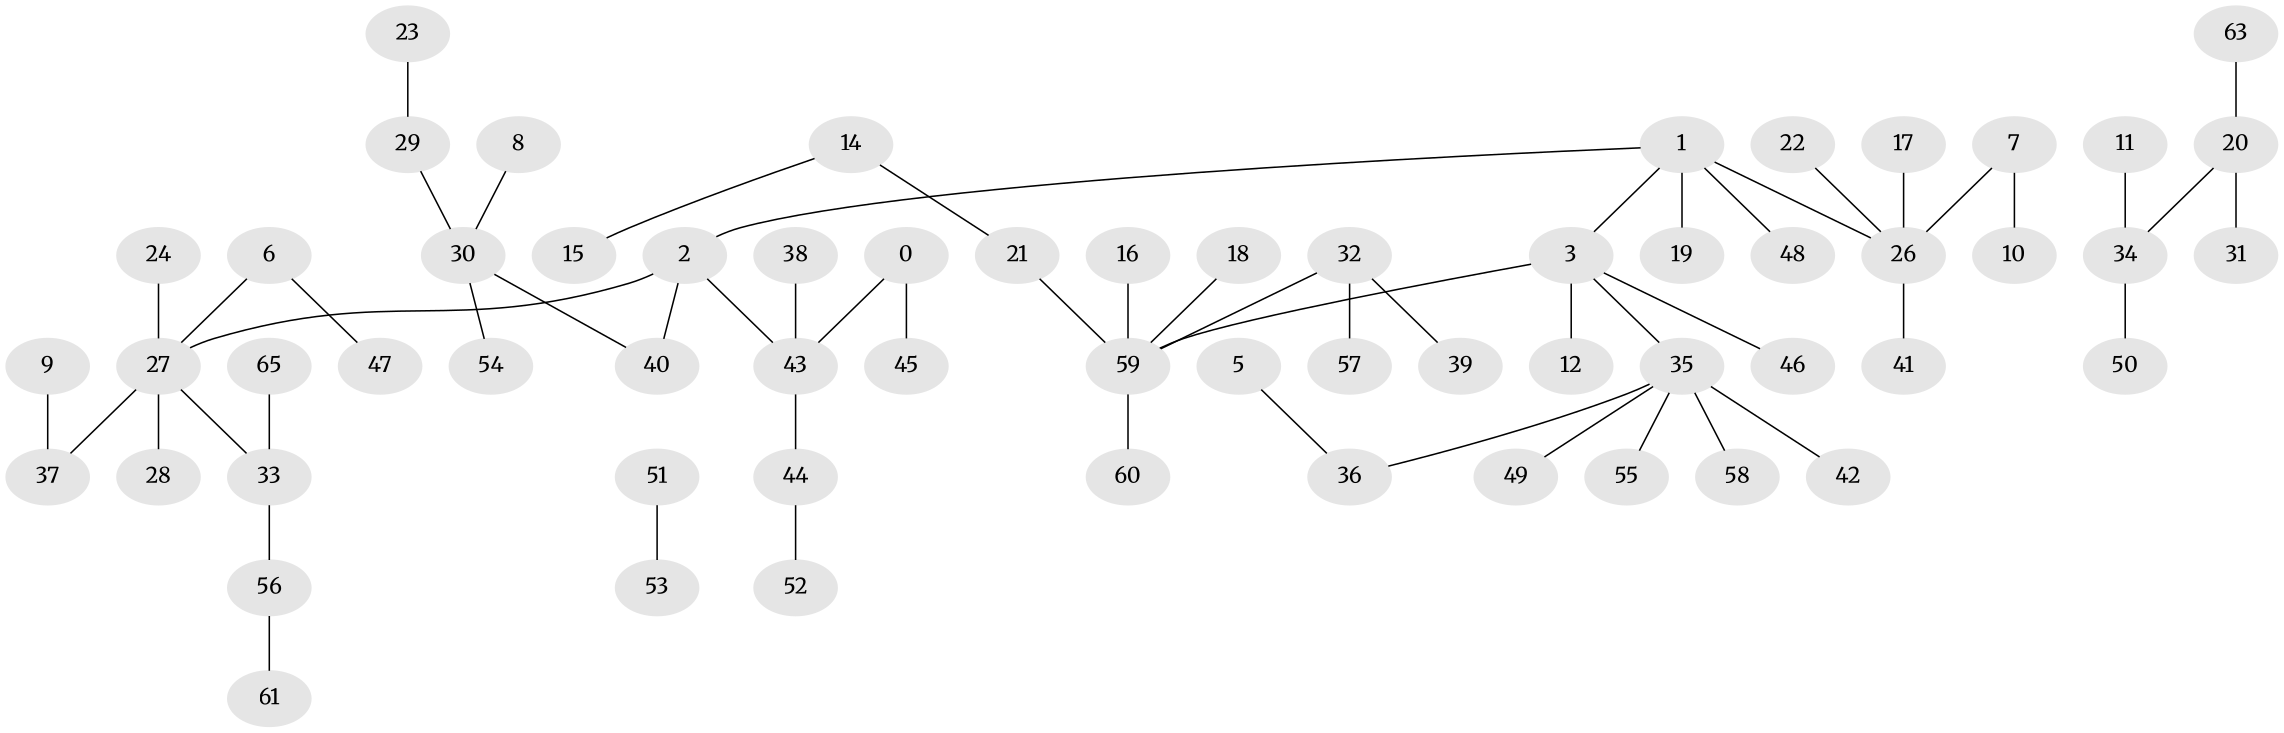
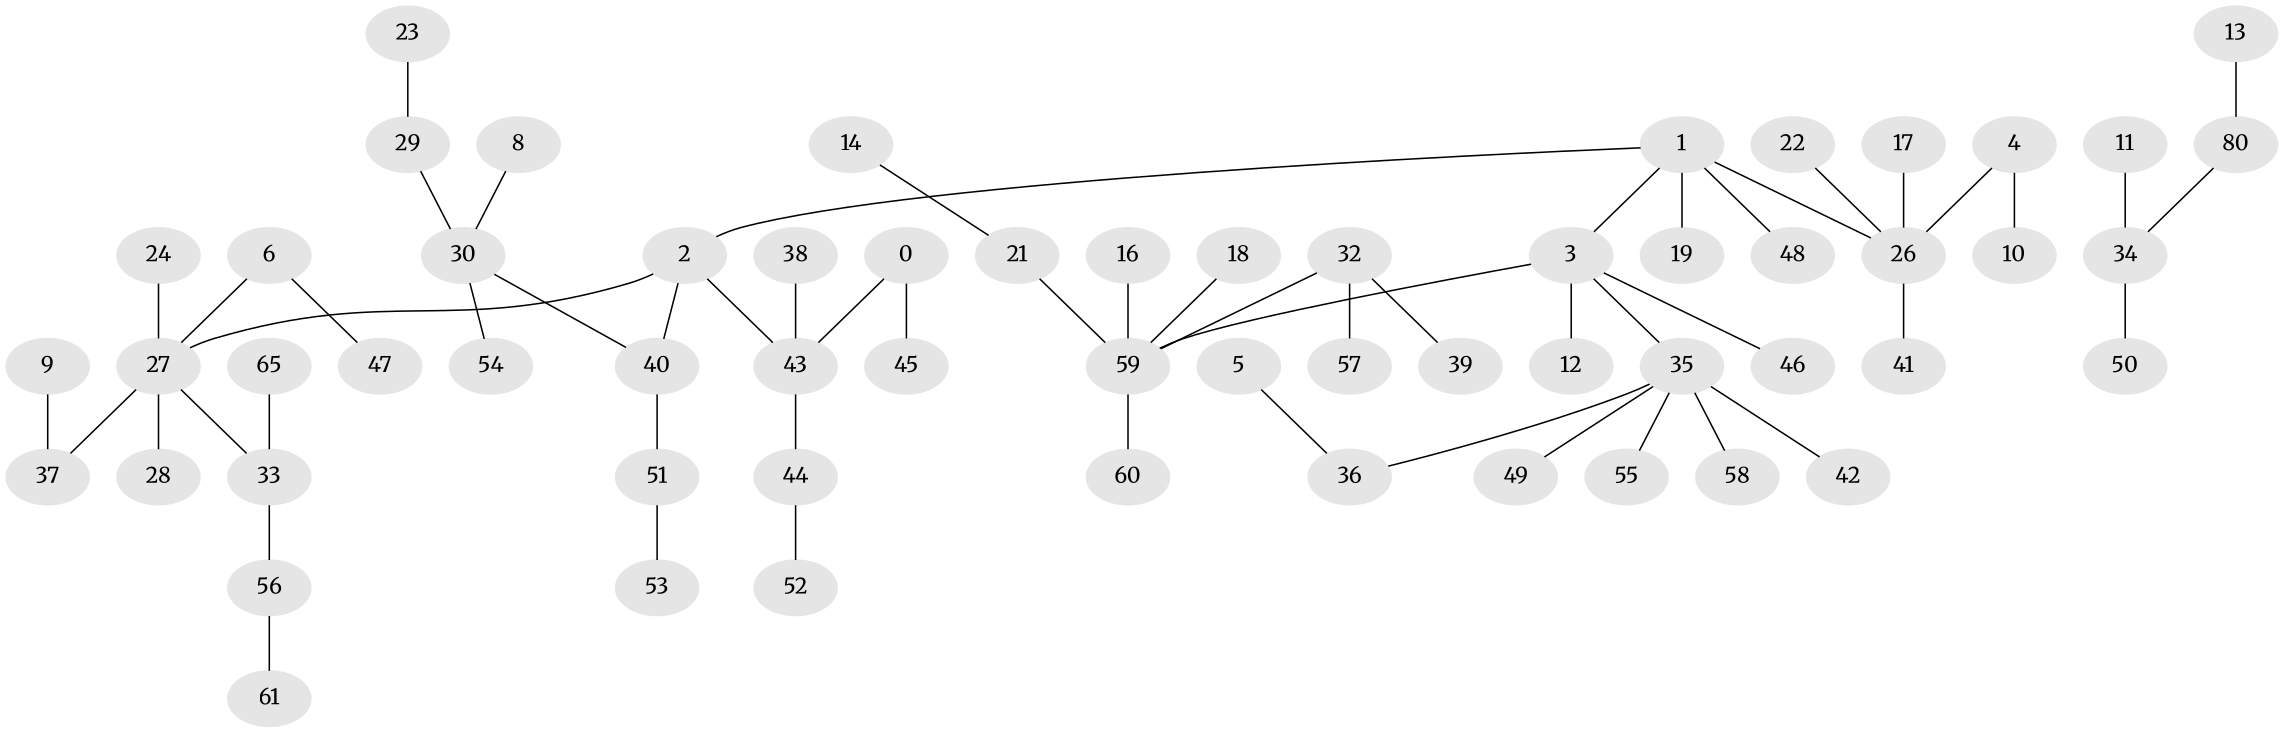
node "63": label "63" -> "13"
node "7": label "7" -> "4"
node "20": label "20" -> "80"
node "15": removed
node "31": removed
edge "40" -- "51": added
